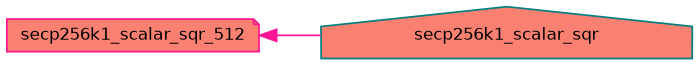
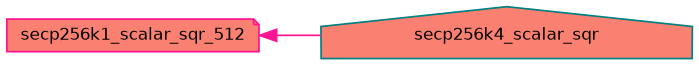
node "secp256k1_scalar_sqr": label "secp256k1_scalar_sqr" -> "secp256k4_scalar_sqr"
